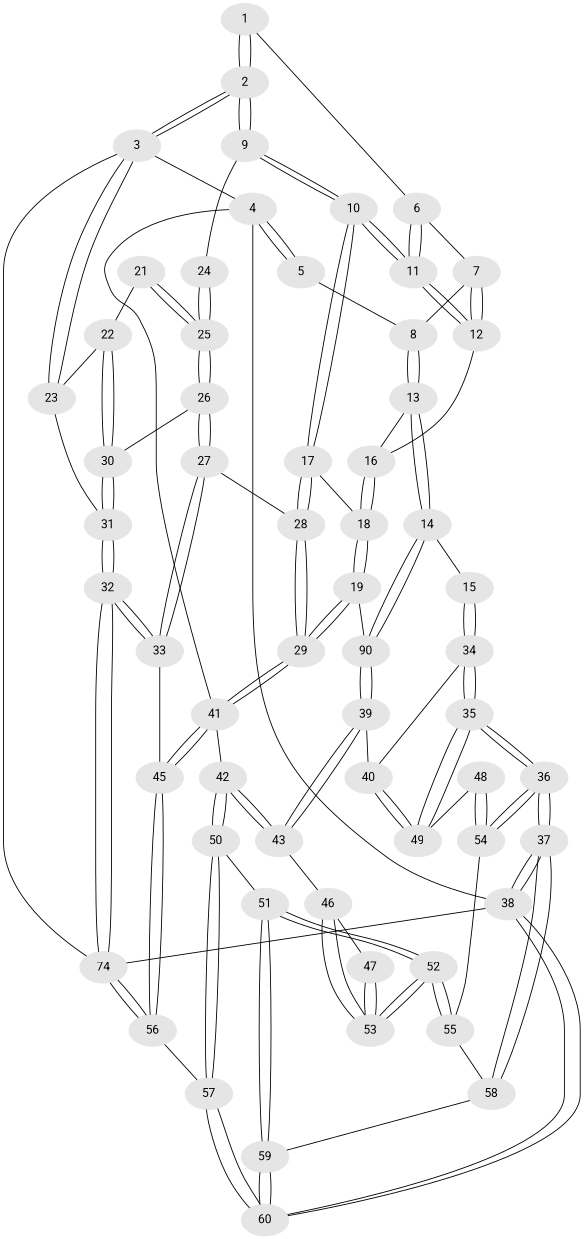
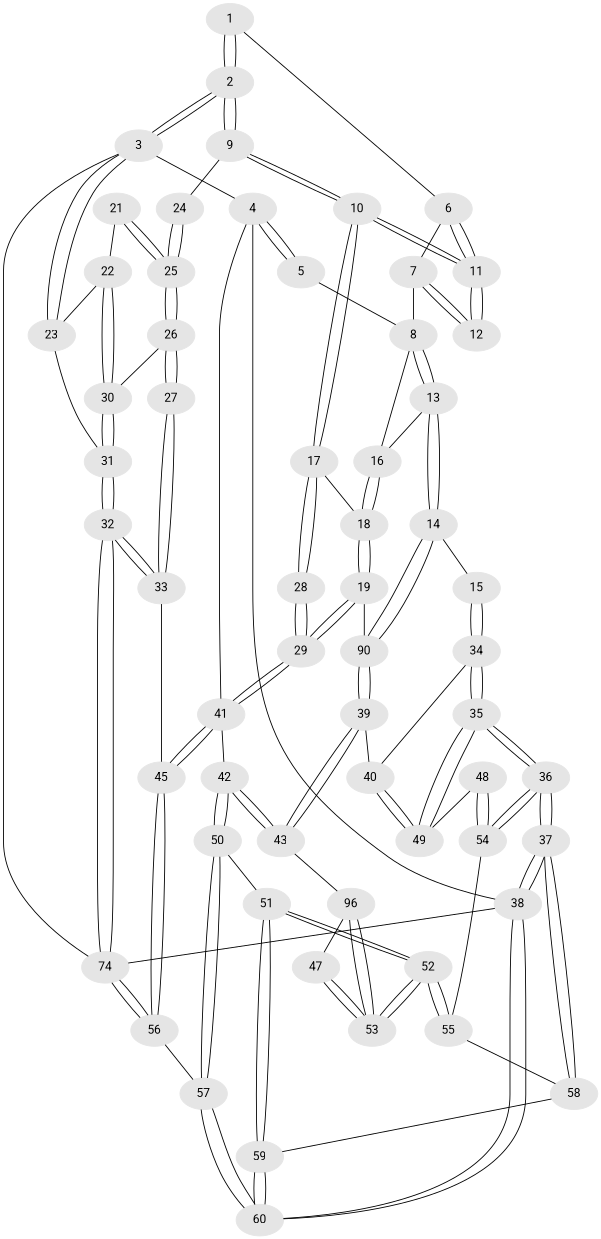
edge "12" -- "16": now "8" -- "16"
edge "27" -- "28": removed
node "46": label "46" -> "96"
